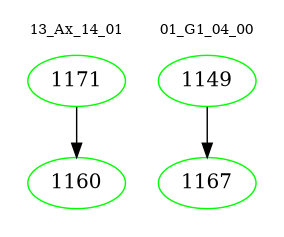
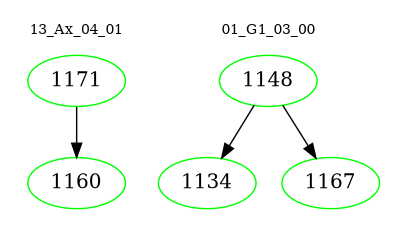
cluster "13_Ax_14_01": label "13_Ax_14_01" -> "13_Ax_04_01"
cluster "01_G1_04_00": label "01_G1_04_00" -> "01_G1_03_00"
node "1149": label "1149" -> "1148"
node "1134": added
